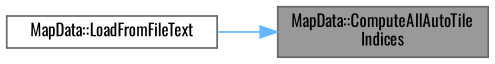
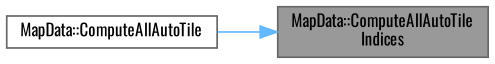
node "MapData::LoadFromFileText": label "MapData::LoadFromFileText" -> "MapData::ComputeAllAutoTile"
